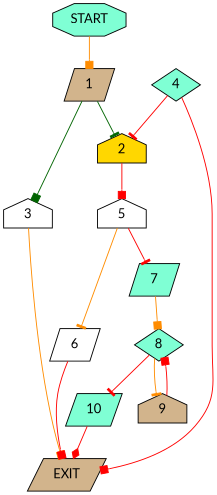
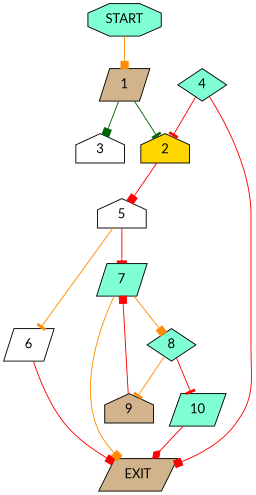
edge "3" -> "EXIT": now "7" -> "EXIT"
edge "9" -> "8": now "9" -> "7"
